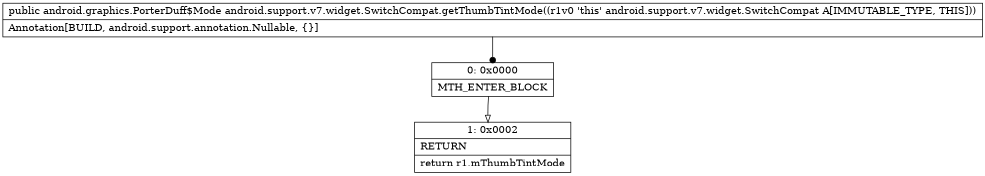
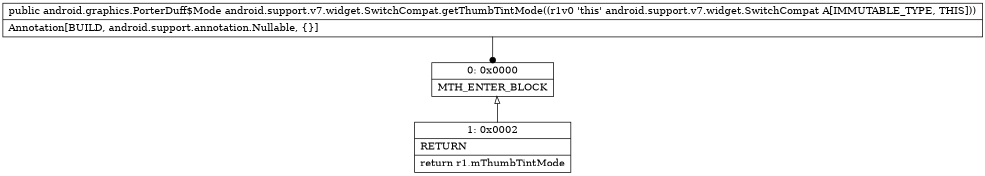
edge "0: 0x0000" -> "1: 0x0002": reversed
